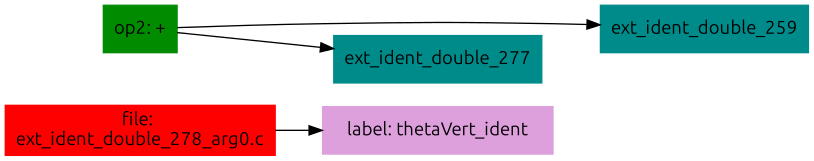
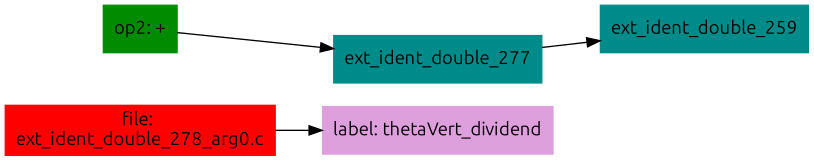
edge "op2: +" -> "ext_ident_double_259": now "ext_ident_double_277" -> "ext_ident_double_259"
node "label: thetaVert_ident": label "label: thetaVert_ident" -> "label: thetaVert_dividend"
